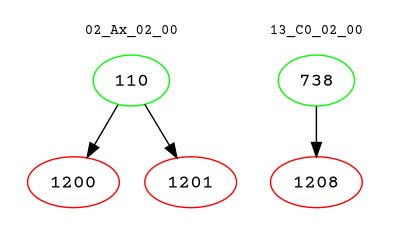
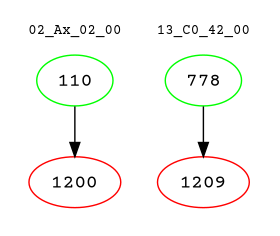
cluster "13_C0_02_00": label "13_C0_02_00" -> "13_C0_42_00"
node "738": label "738" -> "778"
node "1201": removed
node "1208": label "1208" -> "1209"
